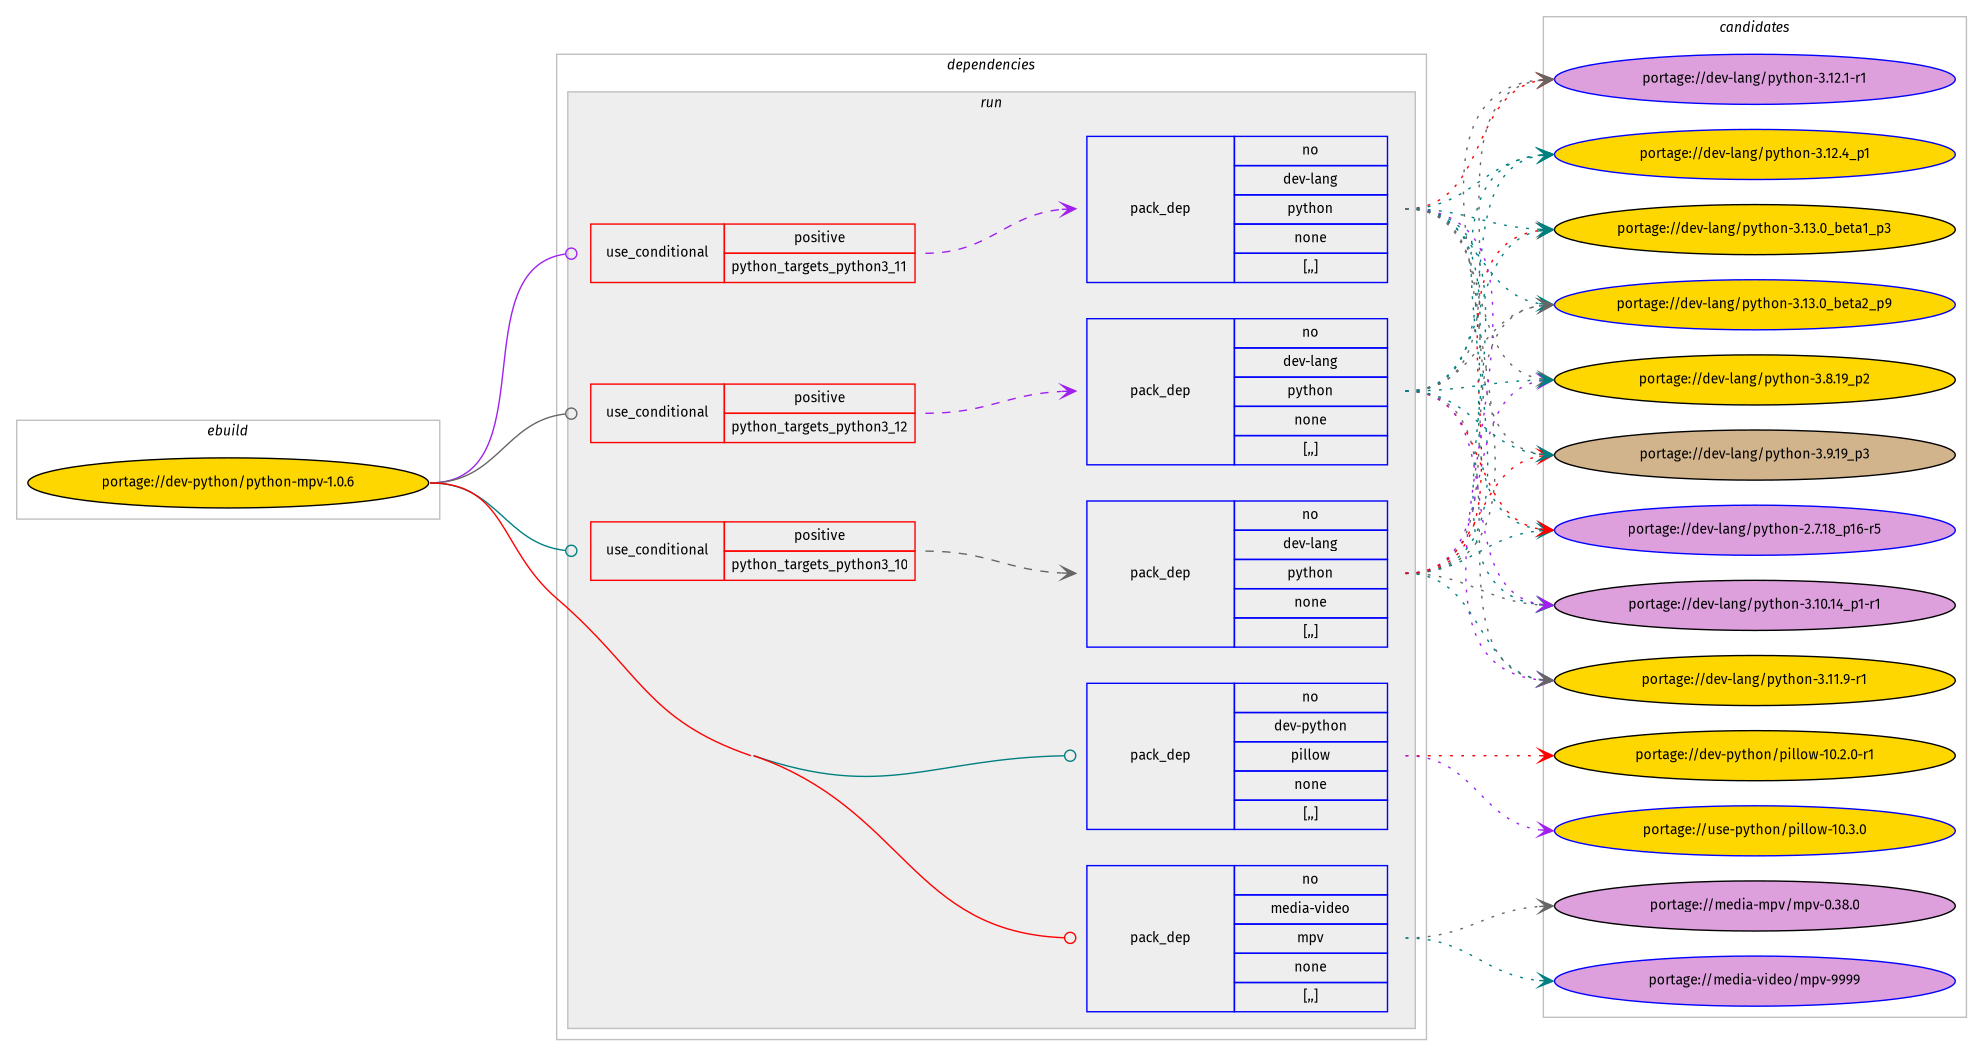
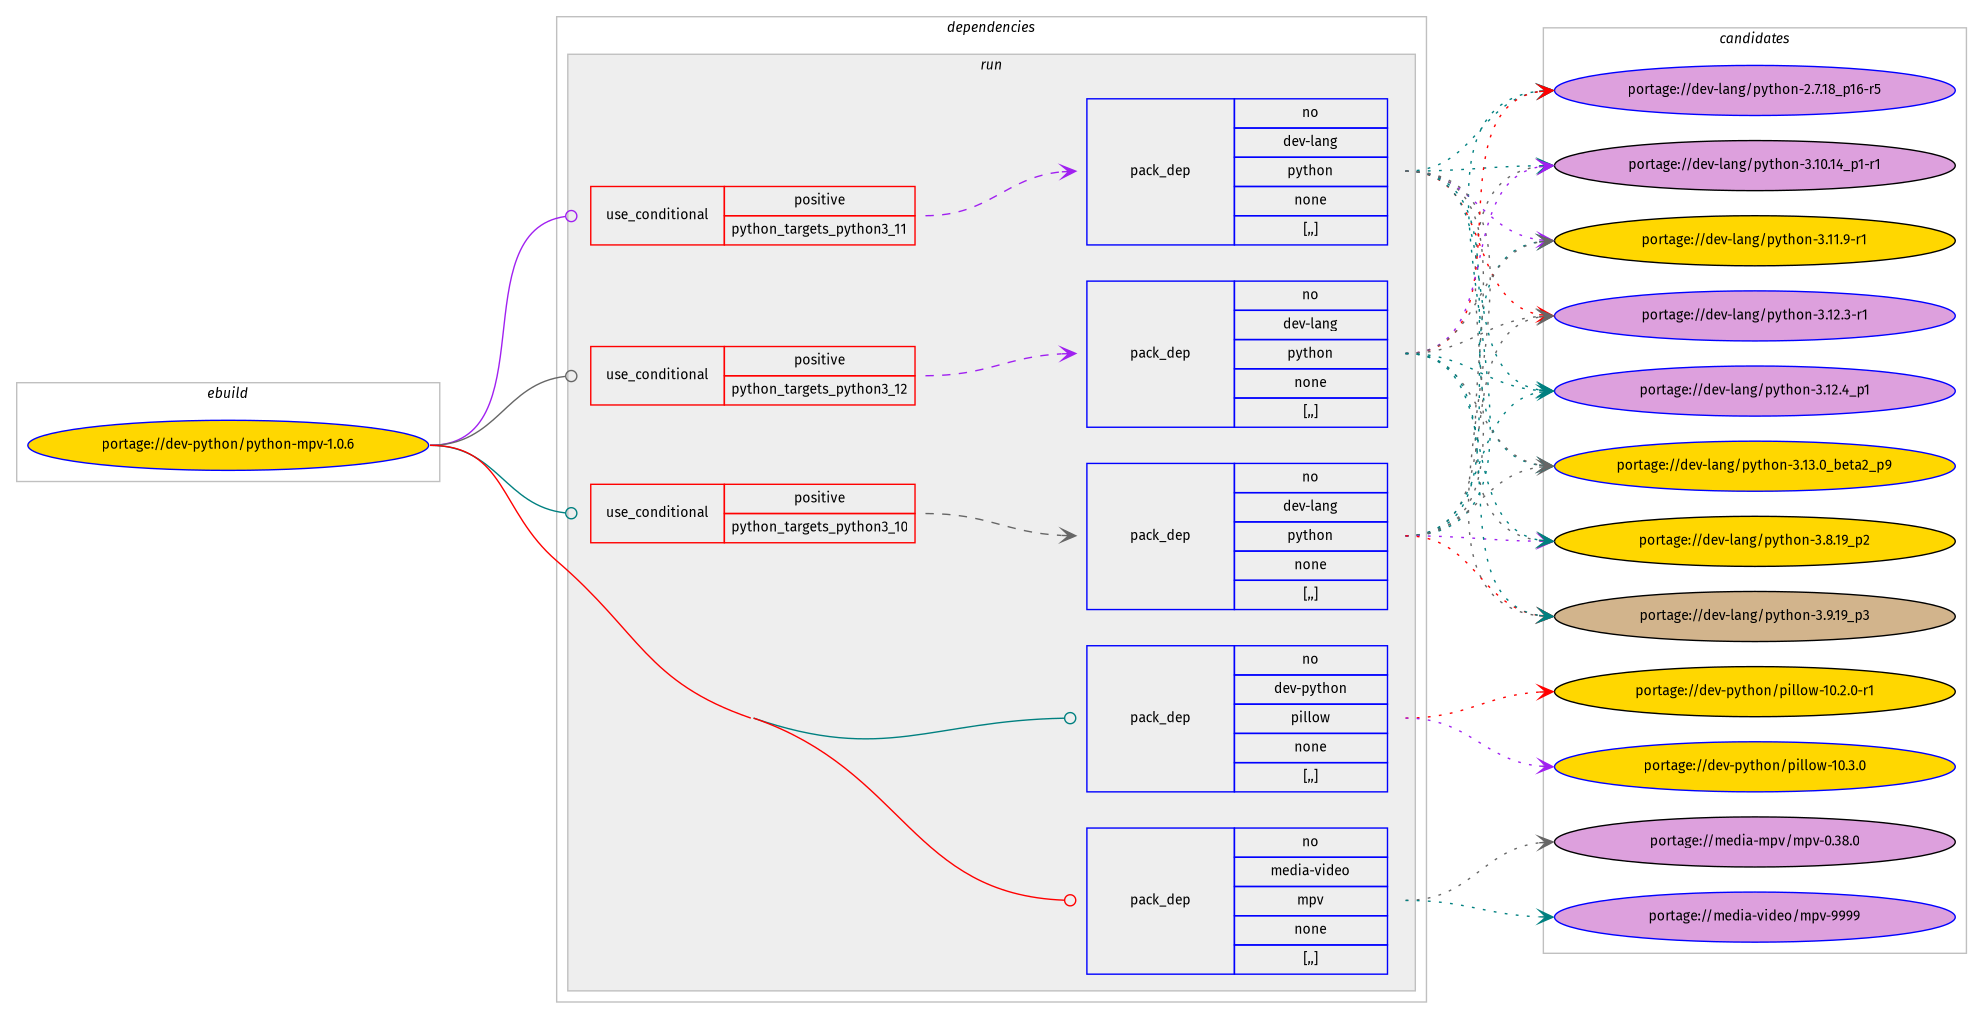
node "portage://dev-lang/python-3.12.1-r1": label "portage://dev-lang/python-3.12.1-r1" -> "portage://dev-lang/python-3.12.3-r1"
node "portage://dev-lang/python-3.12.4_p1": fillcolor gold -> plum
node "portage://dev-lang/python-3.13.0_beta1_p3": removed
node "portage://dev-python/python-mpv-1.0.6": color black -> blue
node "portage://use-python/pillow-10.3.0": label "portage://use-python/pillow-10.3.0" -> "portage://dev-python/pillow-10.3.0"
